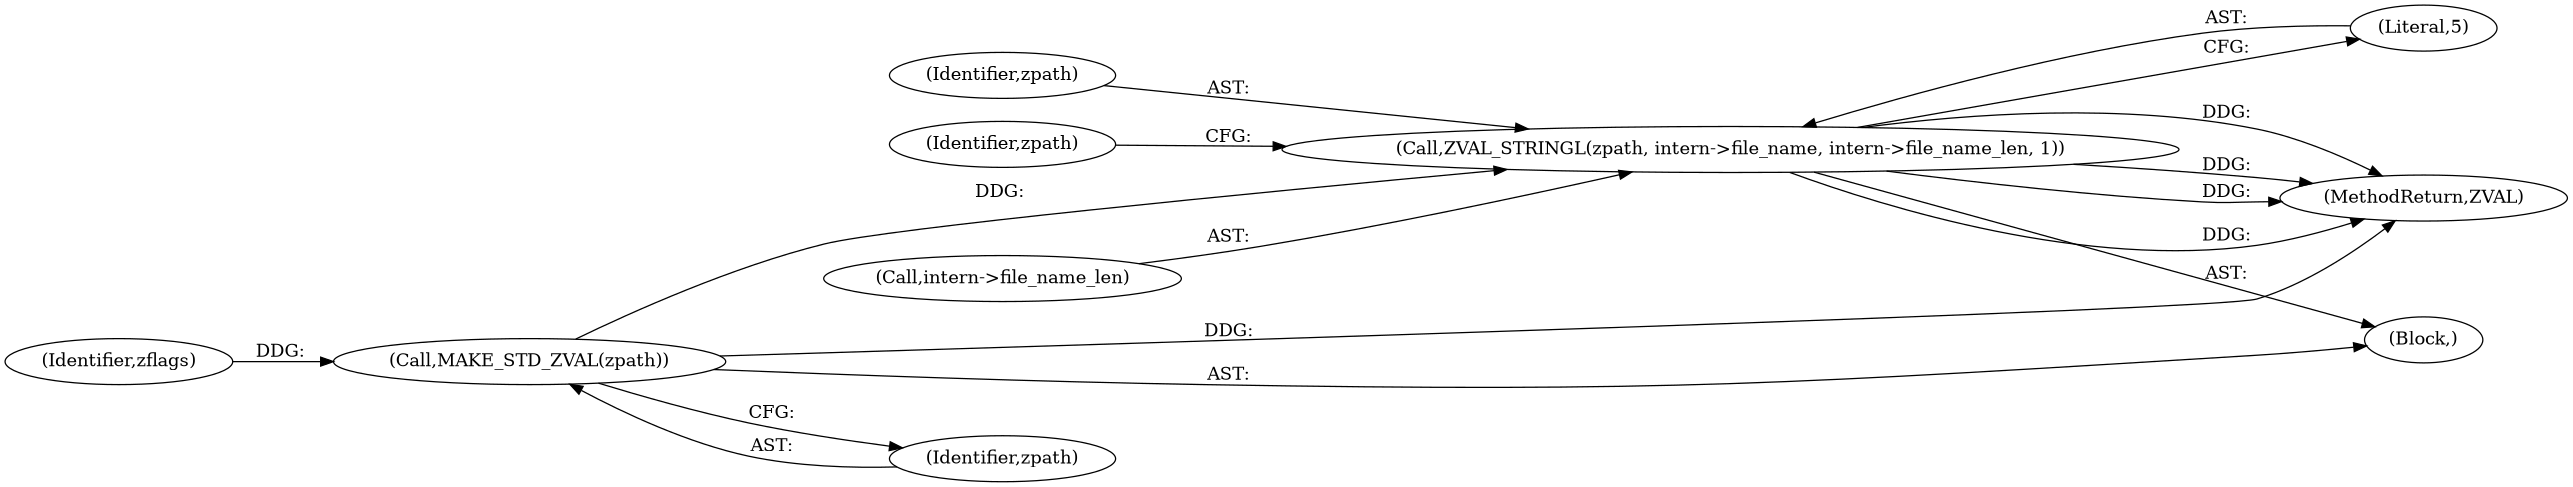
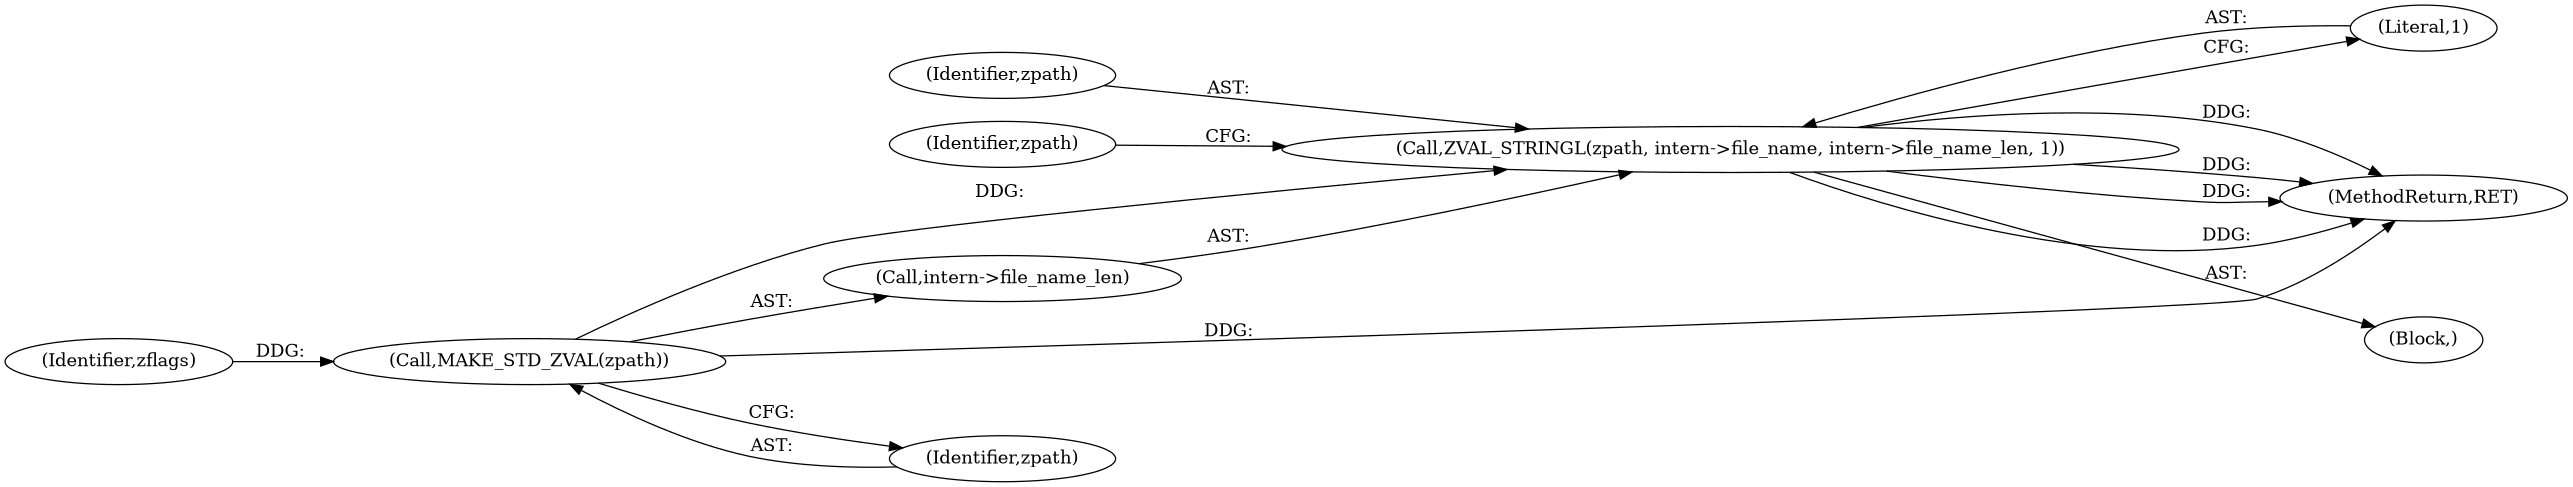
node "(Literal,5)": label "(Literal,5)" -> "(Literal,1)"
node "(MethodReturn,ZVAL)": label "(MethodReturn,ZVAL)" -> "(MethodReturn,RET)"
edge "(Call,MAKE_STD_ZVAL(zpath))" -> "(Block,)": now "(Call,MAKE_STD_ZVAL(zpath))" -> "(Call,intern->file_name_len)"
